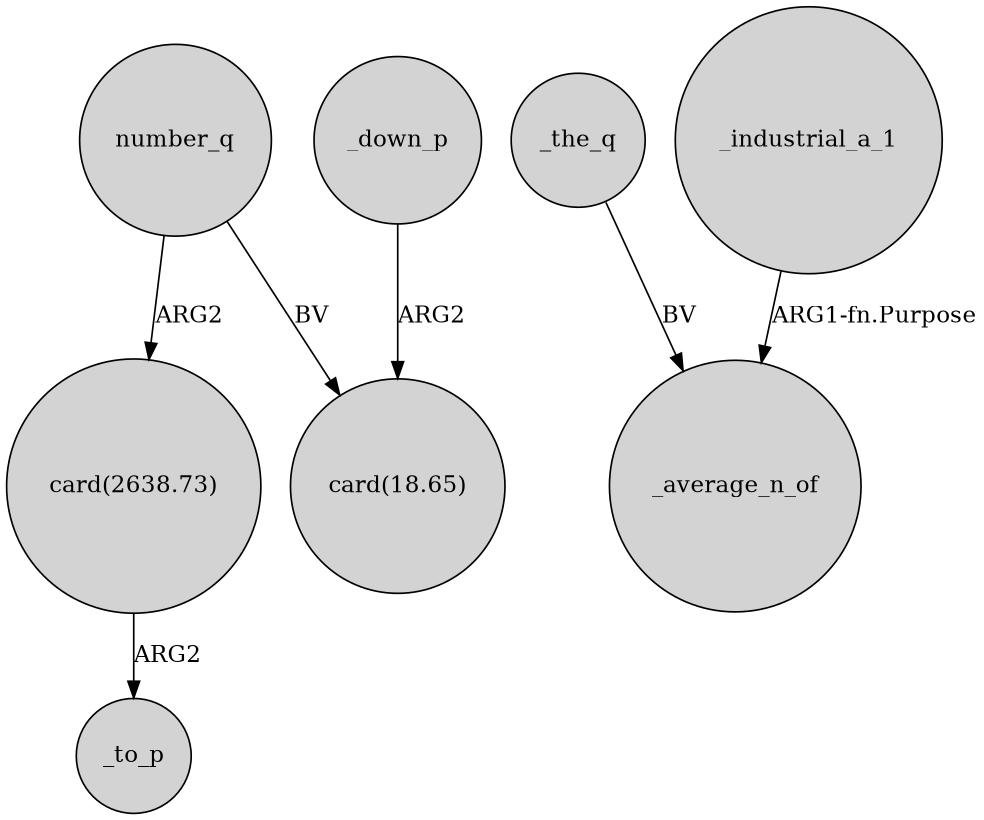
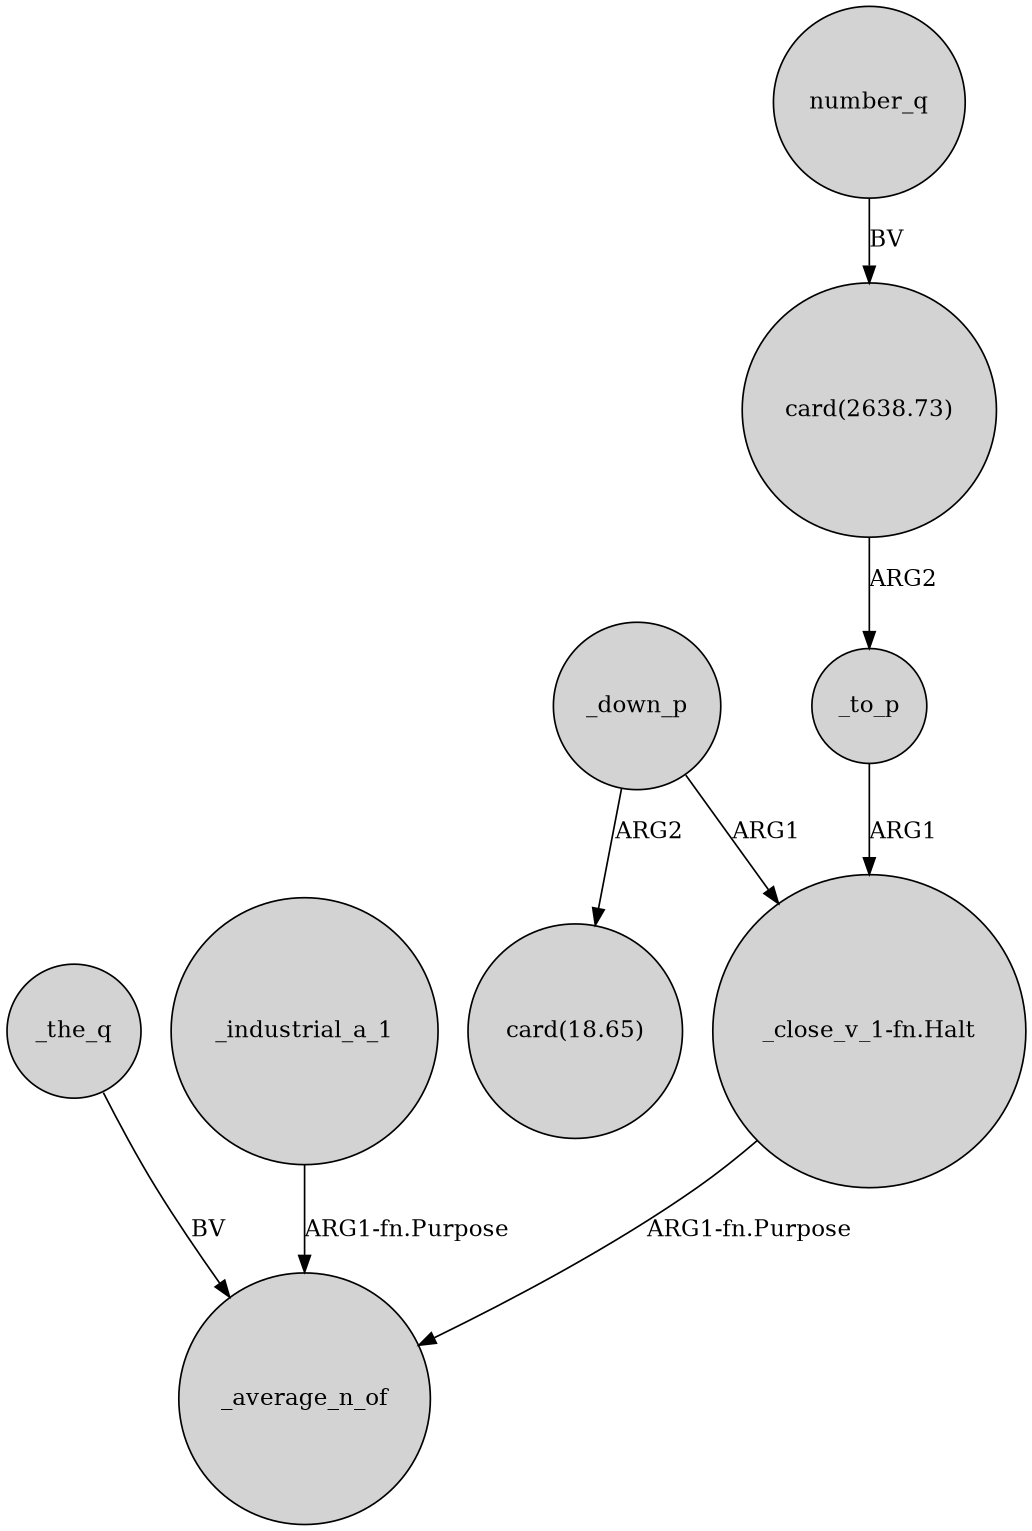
edge "number_q" -> "card(18.65)": removed, label "BV"
edge "number_q" -> "card(2638.73)": label "ARG2" -> "BV"
node "_close_v_1-fn.Halt": added
